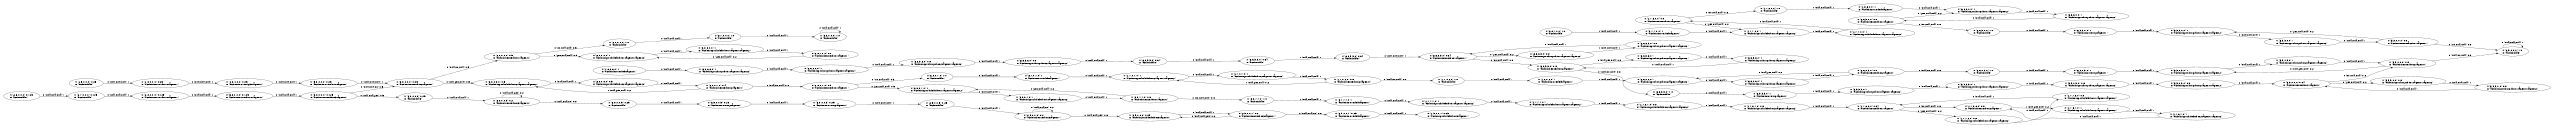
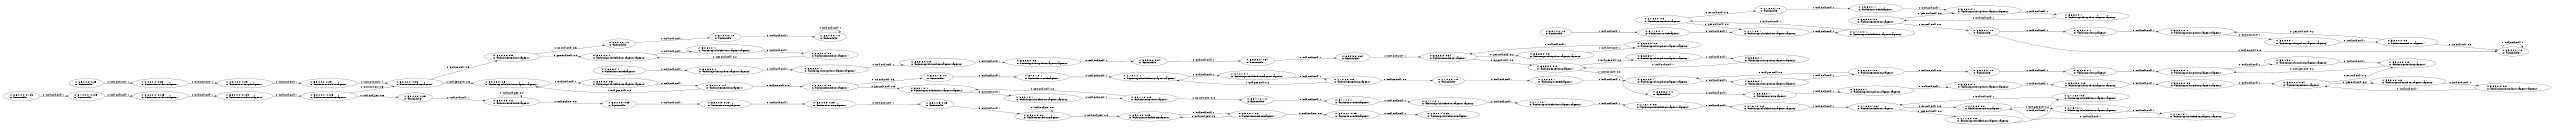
node "Y (3,3,0,0,0) 0.8 A (action_sense_action1_agent1)": label "Y (3,3,0,0,0) 0.8 A (action_sense_action1_agent1)" -> "Y (3,3,0,0,0) 0.8 A (action_sense_box1_agent1)"
edge "Y (3,3,0,0,0) 0.8 A (action_sense_box2_agent1)" -> "Y (0,3,0,0,0) 1.0 A (action_idle)": now "Y (6,6,3,0,0) 1.0 A (action_idle)" -> "Y (0,3,0,0,0) 1.0 A (action_idle)"
